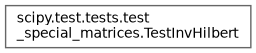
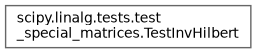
node "scipy.test.tests.test _special_matrices.TestInvHilbert": label "scipy.test.tests.test _special_matrices.TestInvHilbert" -> "scipy.linalg.tests.test _special_matrices.TestInvHilbert"
